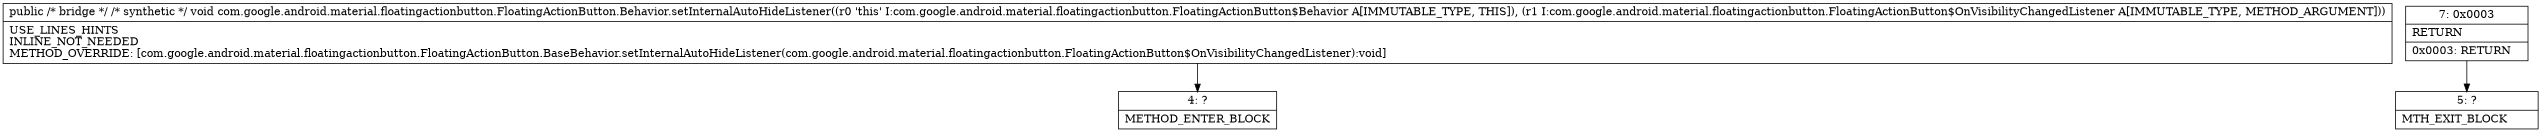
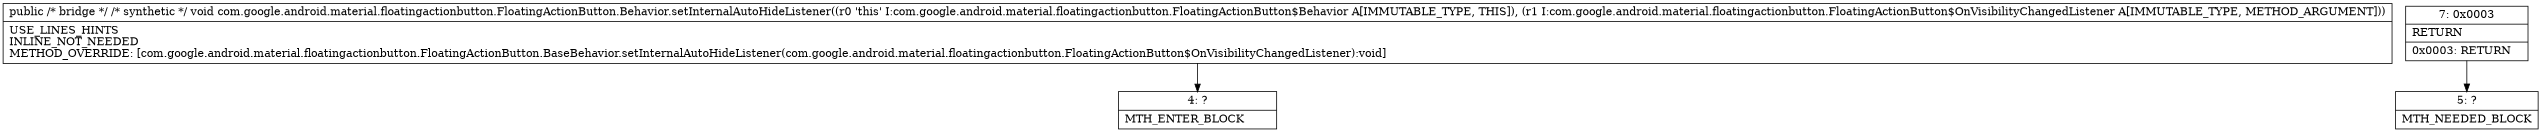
node "4: ?": text "METHOD_ENTER_BLOCK" -> "MTH_ENTER_BLOCK"
node "5: ?": text "MTH_EXIT_BLOCK" -> "MTH_NEEDED_BLOCK"
